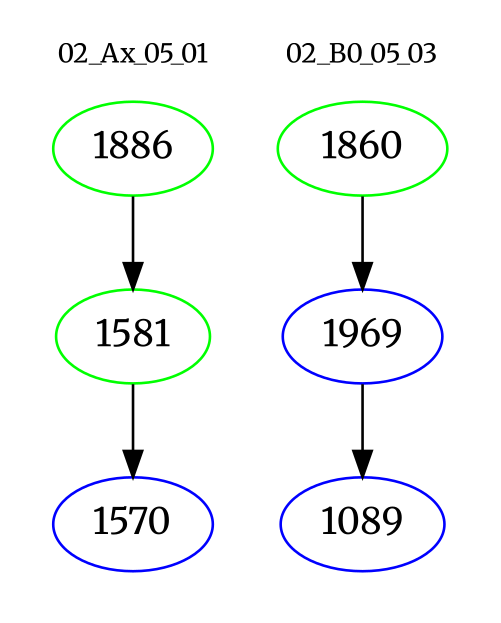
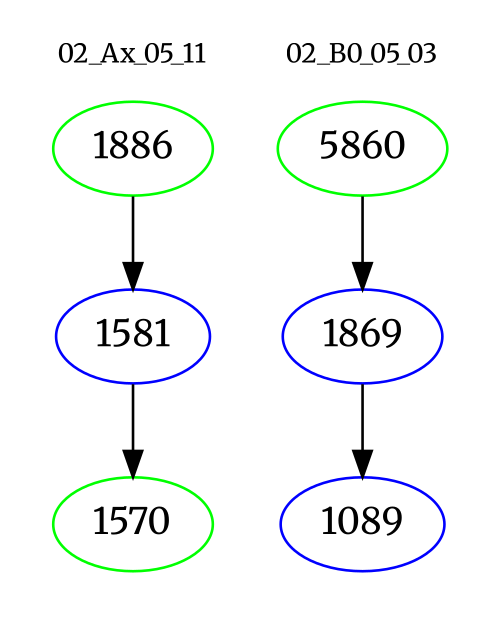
cluster "02_Ax_05_01": label "02_Ax_05_01" -> "02_Ax_05_11"
node "1860": label "1860" -> "5860"
node "1581": color green -> blue
node "1969": label "1969" -> "1869"
node "1570": color blue -> green
